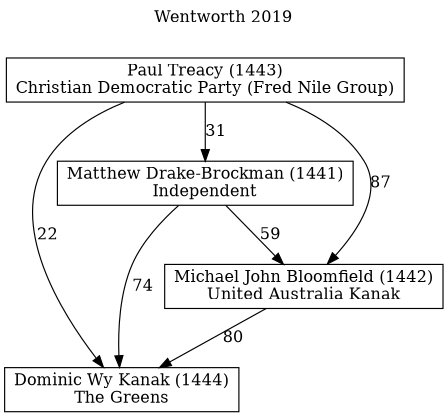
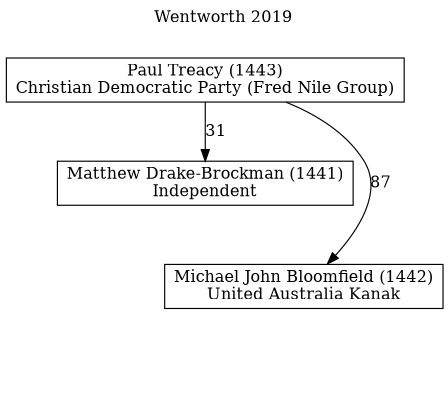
edge "Matthew Drake-Brockman (1441) Independent" -> "Michael John Bloomfield (1442) United Australia Kanak": removed, label "59"
node "Dominic Wy Kanak (1444) The Greens": removed
